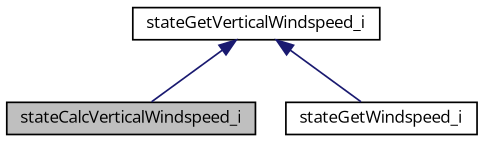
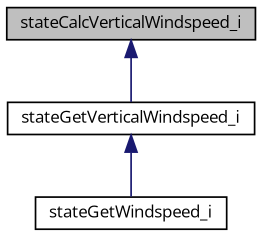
edge "stateCalcVerticalWindspeed_i" -> "stateGetVerticalWindspeed_i": reversed
